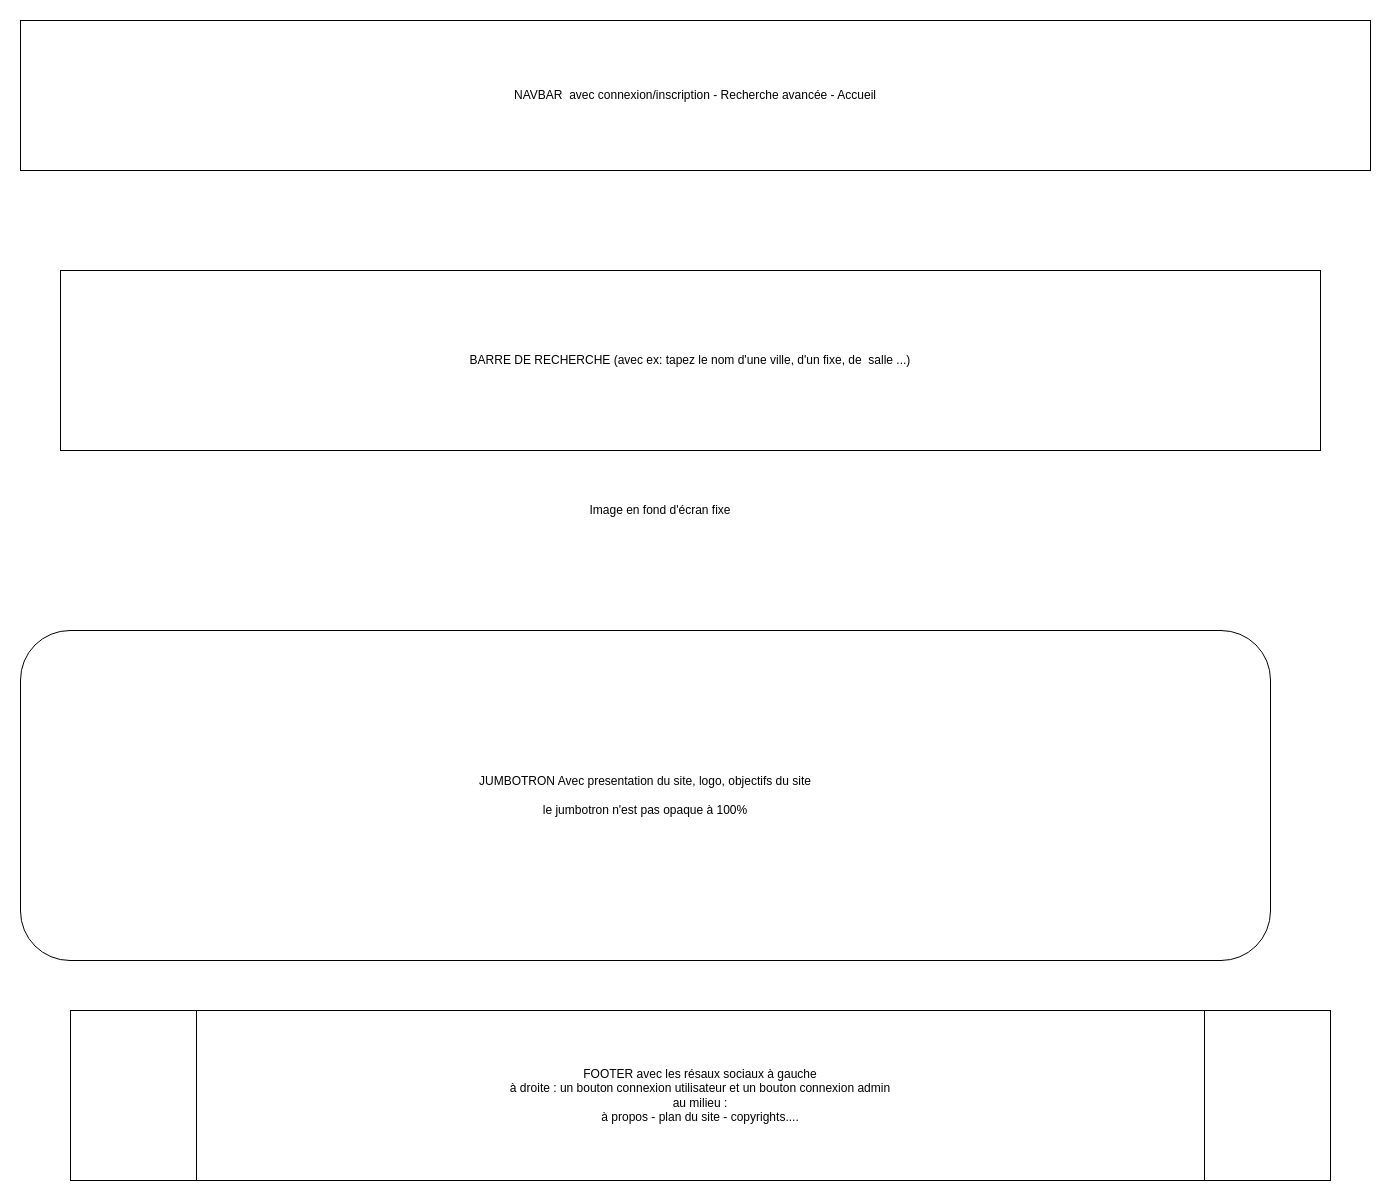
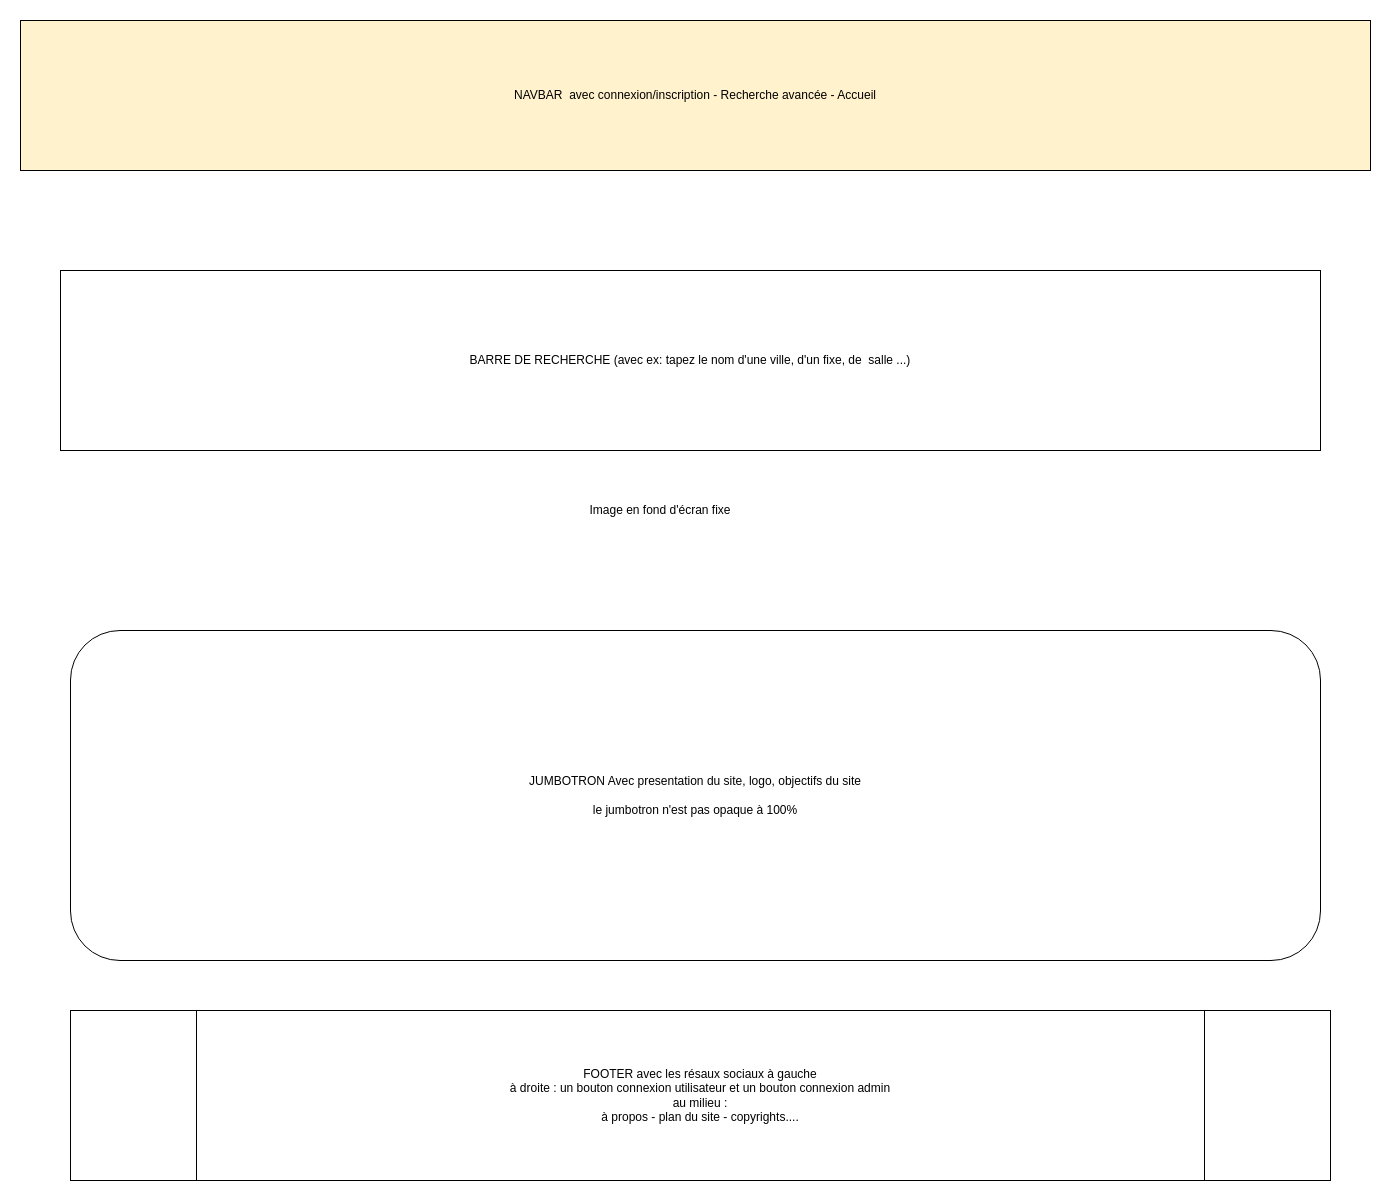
node "NAVBAR avec connexion/inscription - Recherche avancée - Accueil": fillcolor #ffffff -> #fff2cc
node "JUMBOTRON Avec presentation du site, logo, objectifs du site le jumbotron n'est pas opaque à 100%": moved (646, 796) -> (696, 796)
